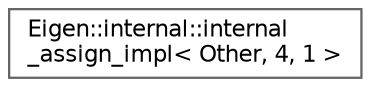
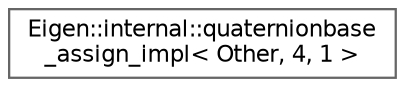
node "Eigen::internal::internal _assign_impl< Other, 4, 1 >": label "Eigen::internal::internal _assign_impl< Other, 4, 1 >" -> "Eigen::internal::quaternionbase _assign_impl< Other, 4, 1 >"
